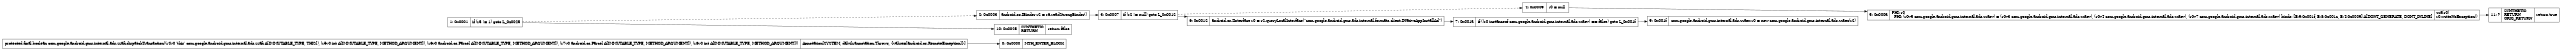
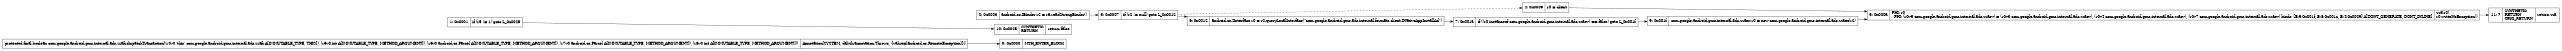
node "4: 0x0009": text "r0 = null" -> "r0 = client"
node "11: ?": text "return true" -> "return zza"
edge "1: 0x0001" -> "2: 0x0003": removed
edge "9: 0x001f" -> "5: 0x000a": added
